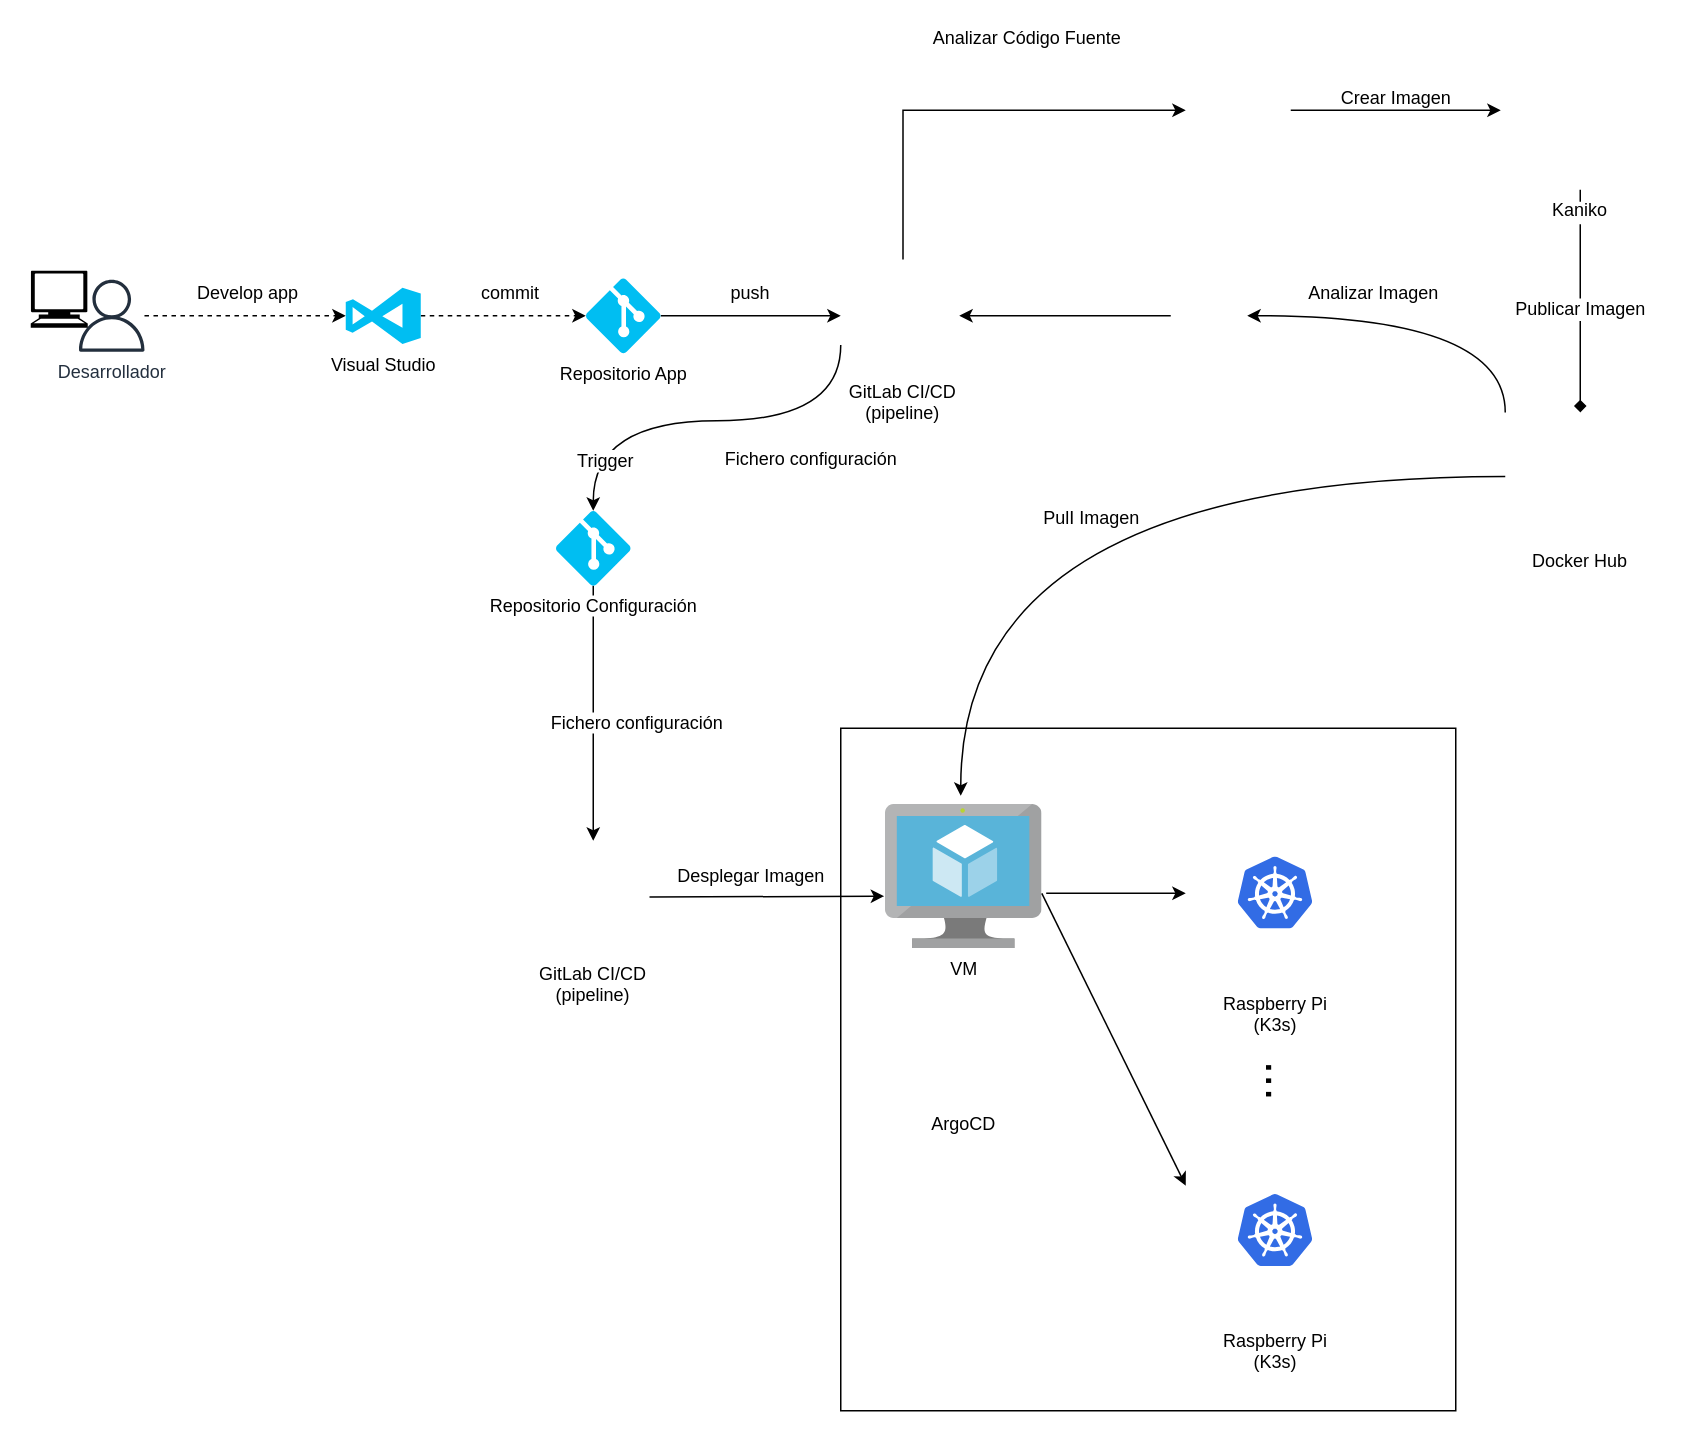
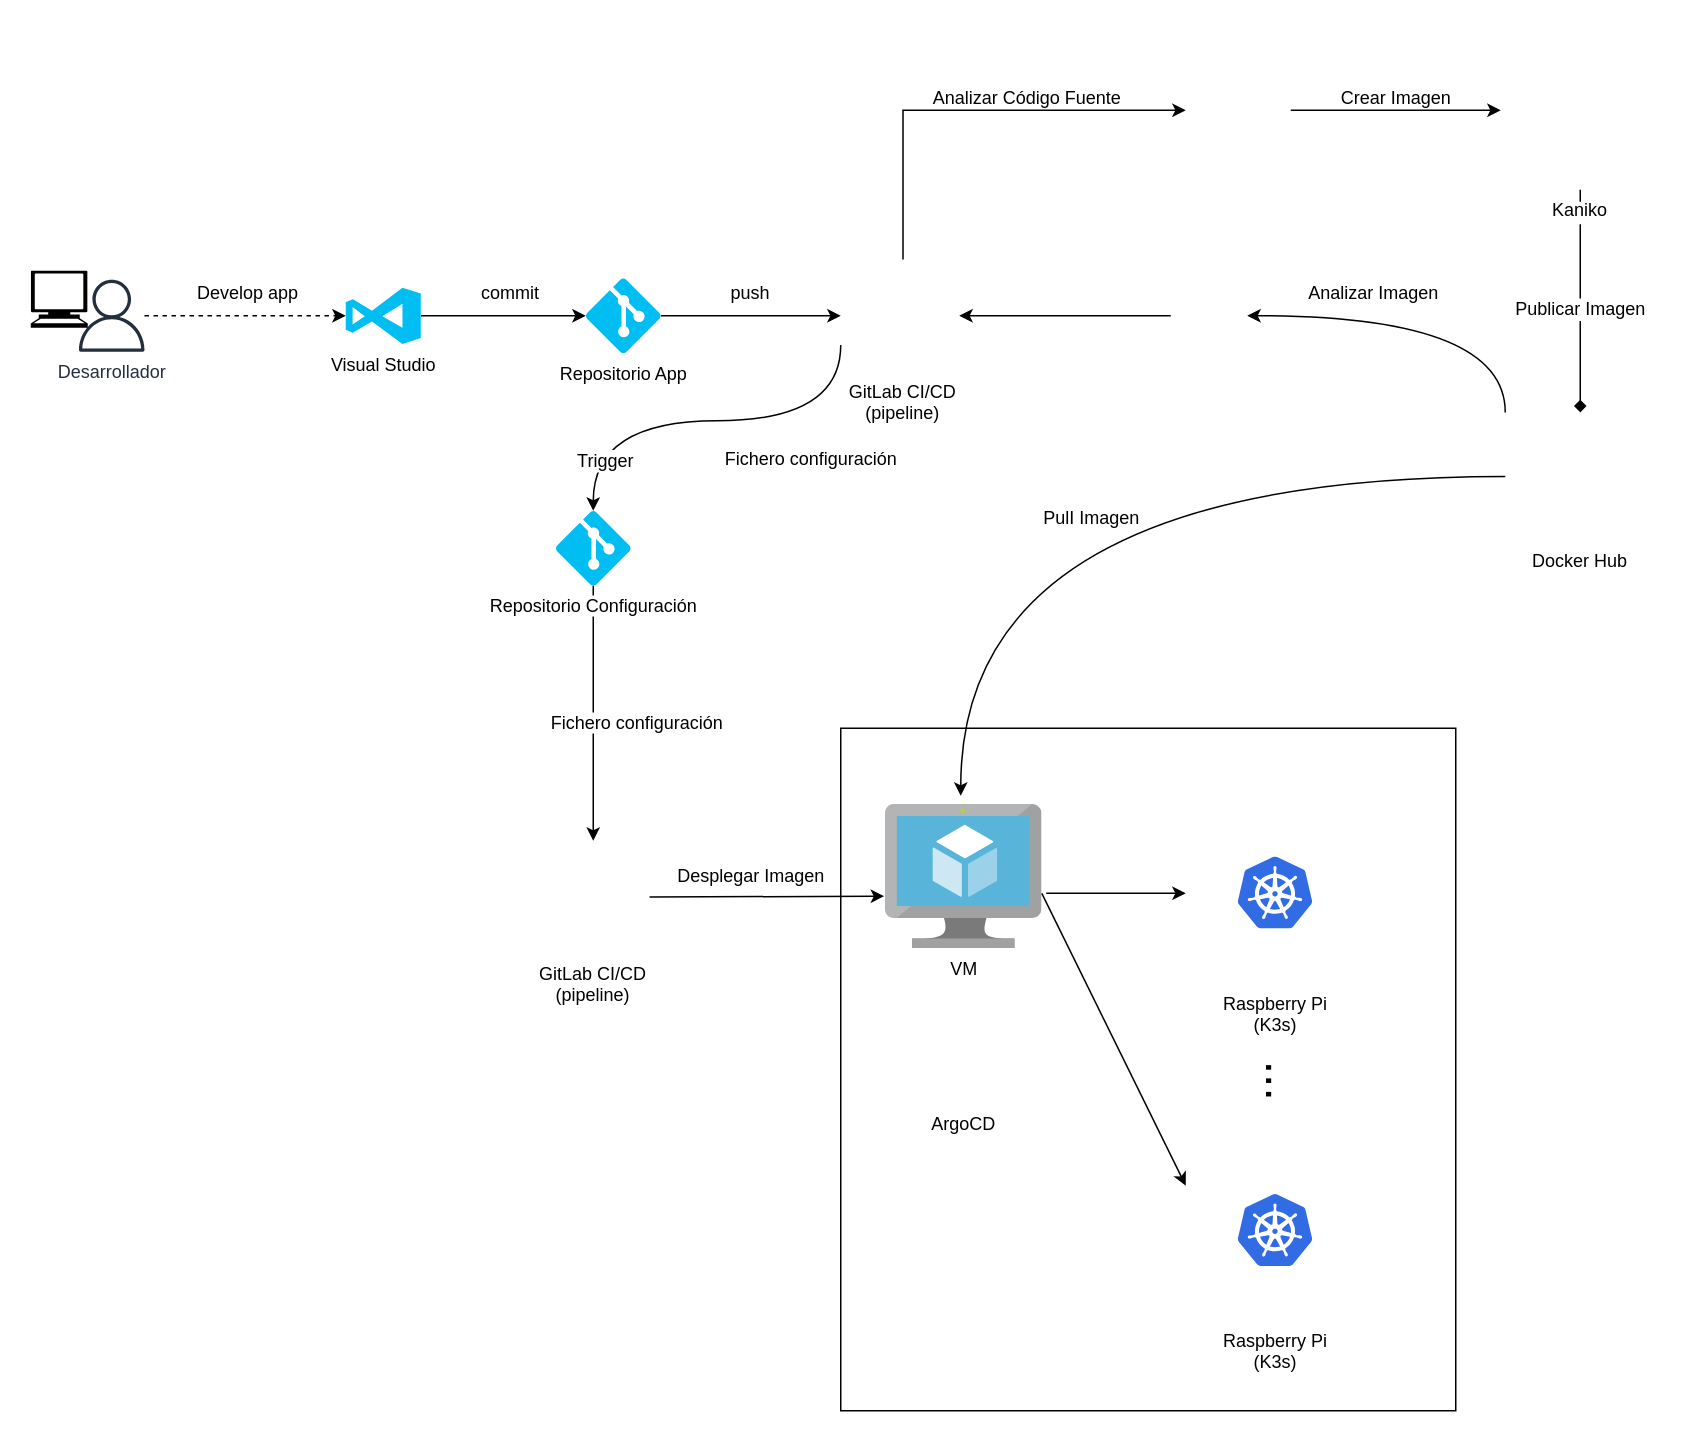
node "Analizar Código Fuente": moved (1027, 38) -> (1027, 98)
edge "Visual Studio" -> "Repositorio App": style dashed -> solid
